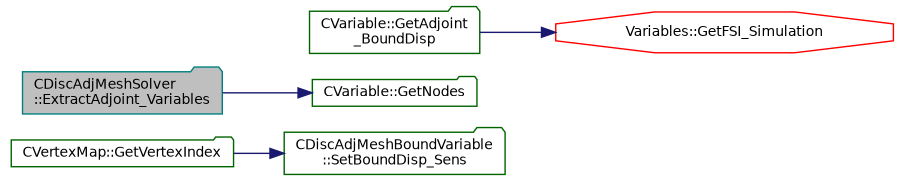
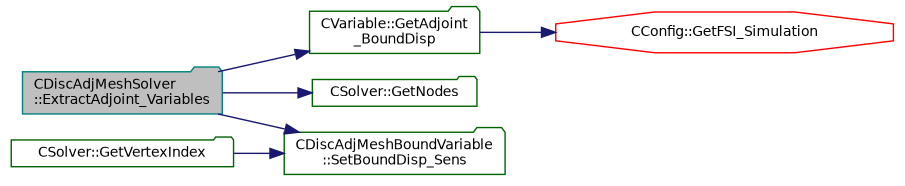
node "Variables::GetFSI_Simulation": label "Variables::GetFSI_Simulation" -> "CConfig::GetFSI_Simulation"
edge "CDiscAdjMeshSolver ::ExtractAdjoint_Variables" -> "CVariable::GetAdjoint _BoundDisp": added
node "CVariable::GetNodes": label "CVariable::GetNodes" -> "CSolver::GetNodes"
edge "CDiscAdjMeshSolver ::ExtractAdjoint_Variables" -> "CDiscAdjMeshBoundVariable ::SetBoundDisp_Sens": added
node "CVertexMap::GetVertexIndex": label "CVertexMap::GetVertexIndex" -> "CSolver::GetVertexIndex"
